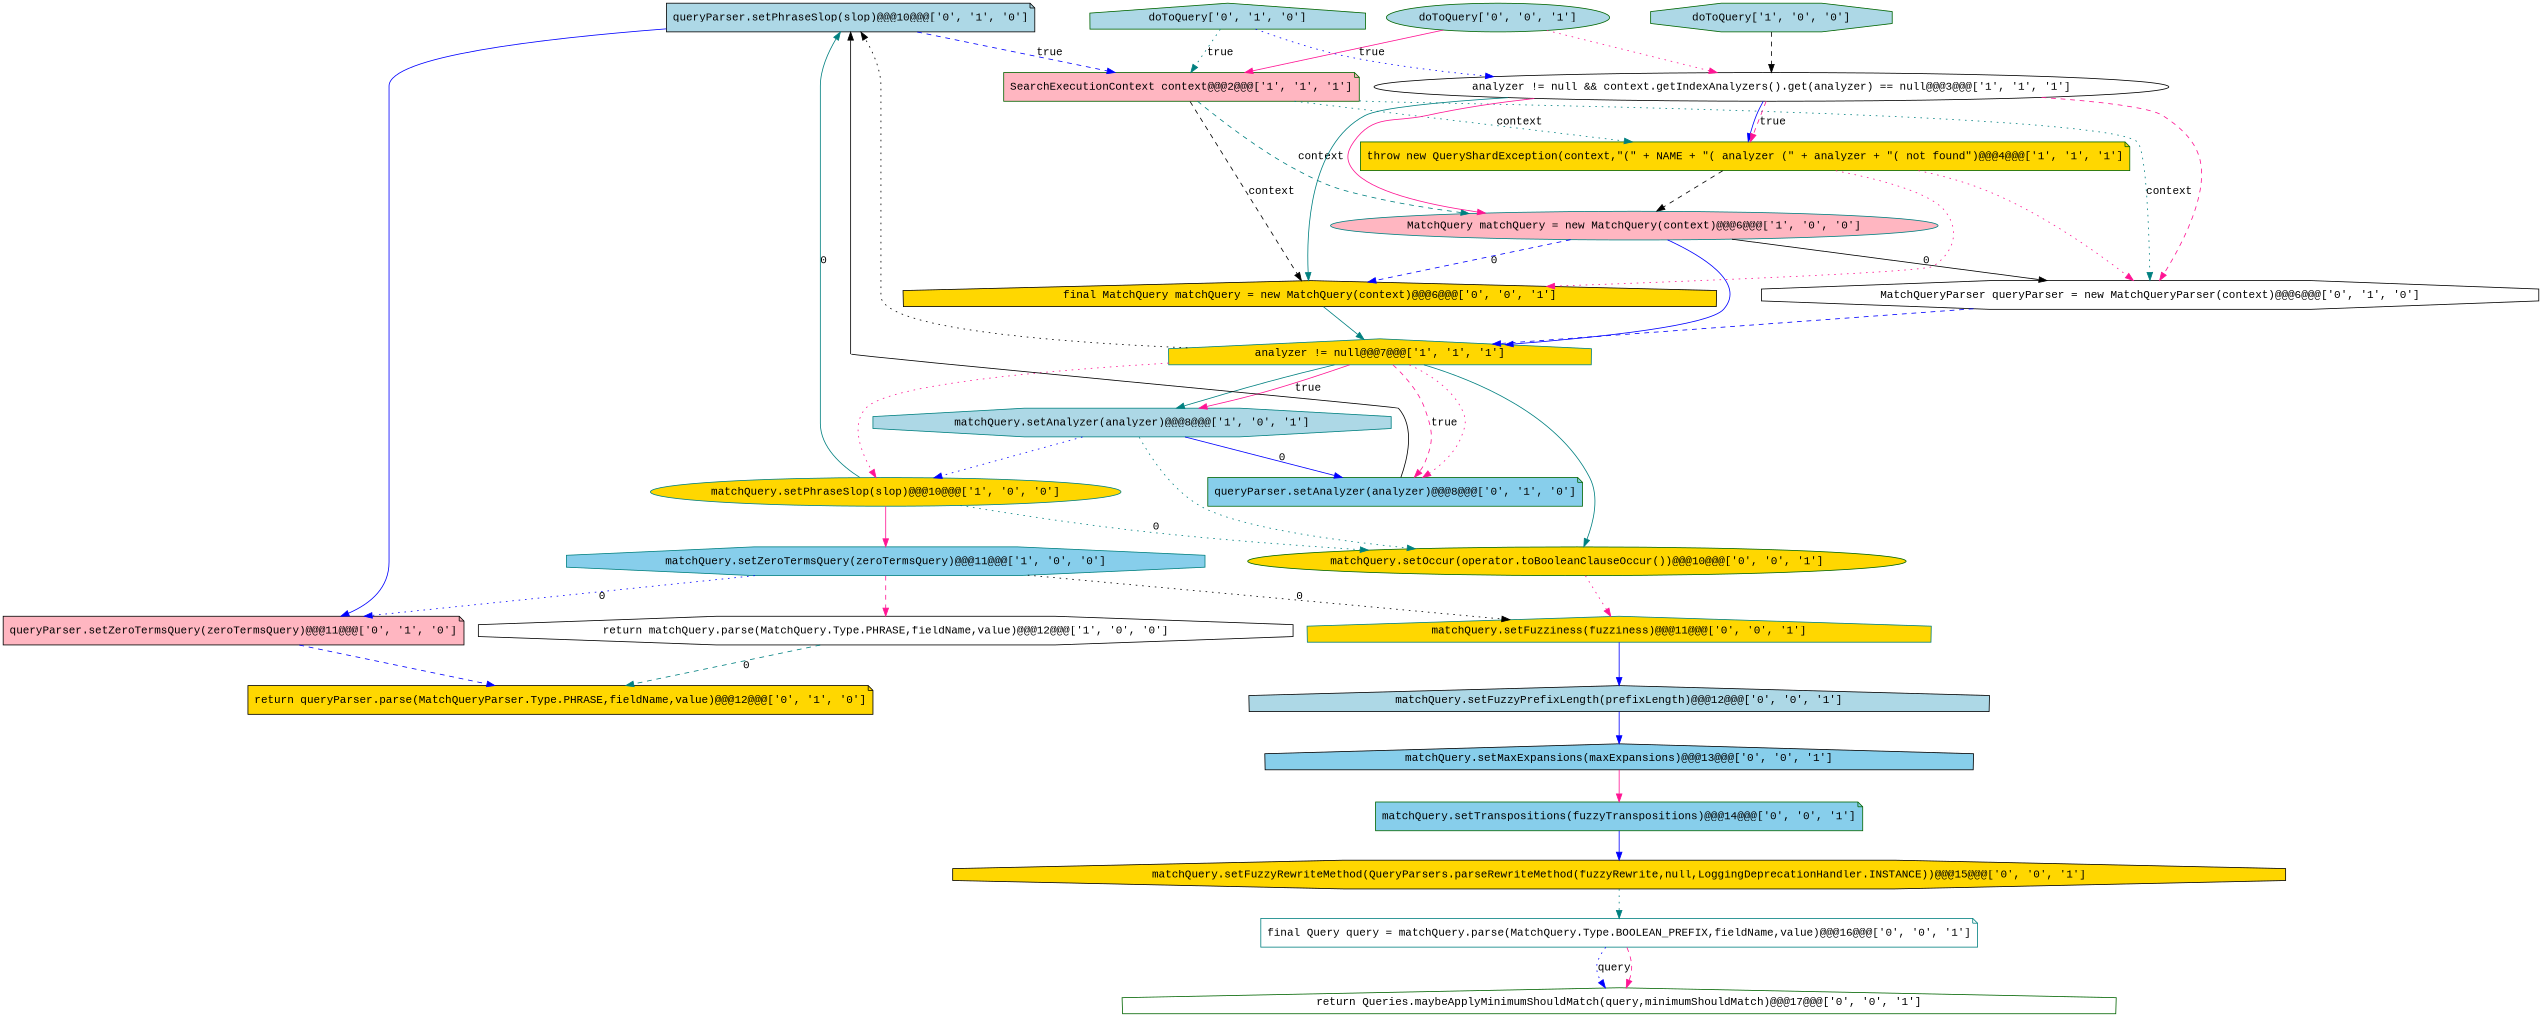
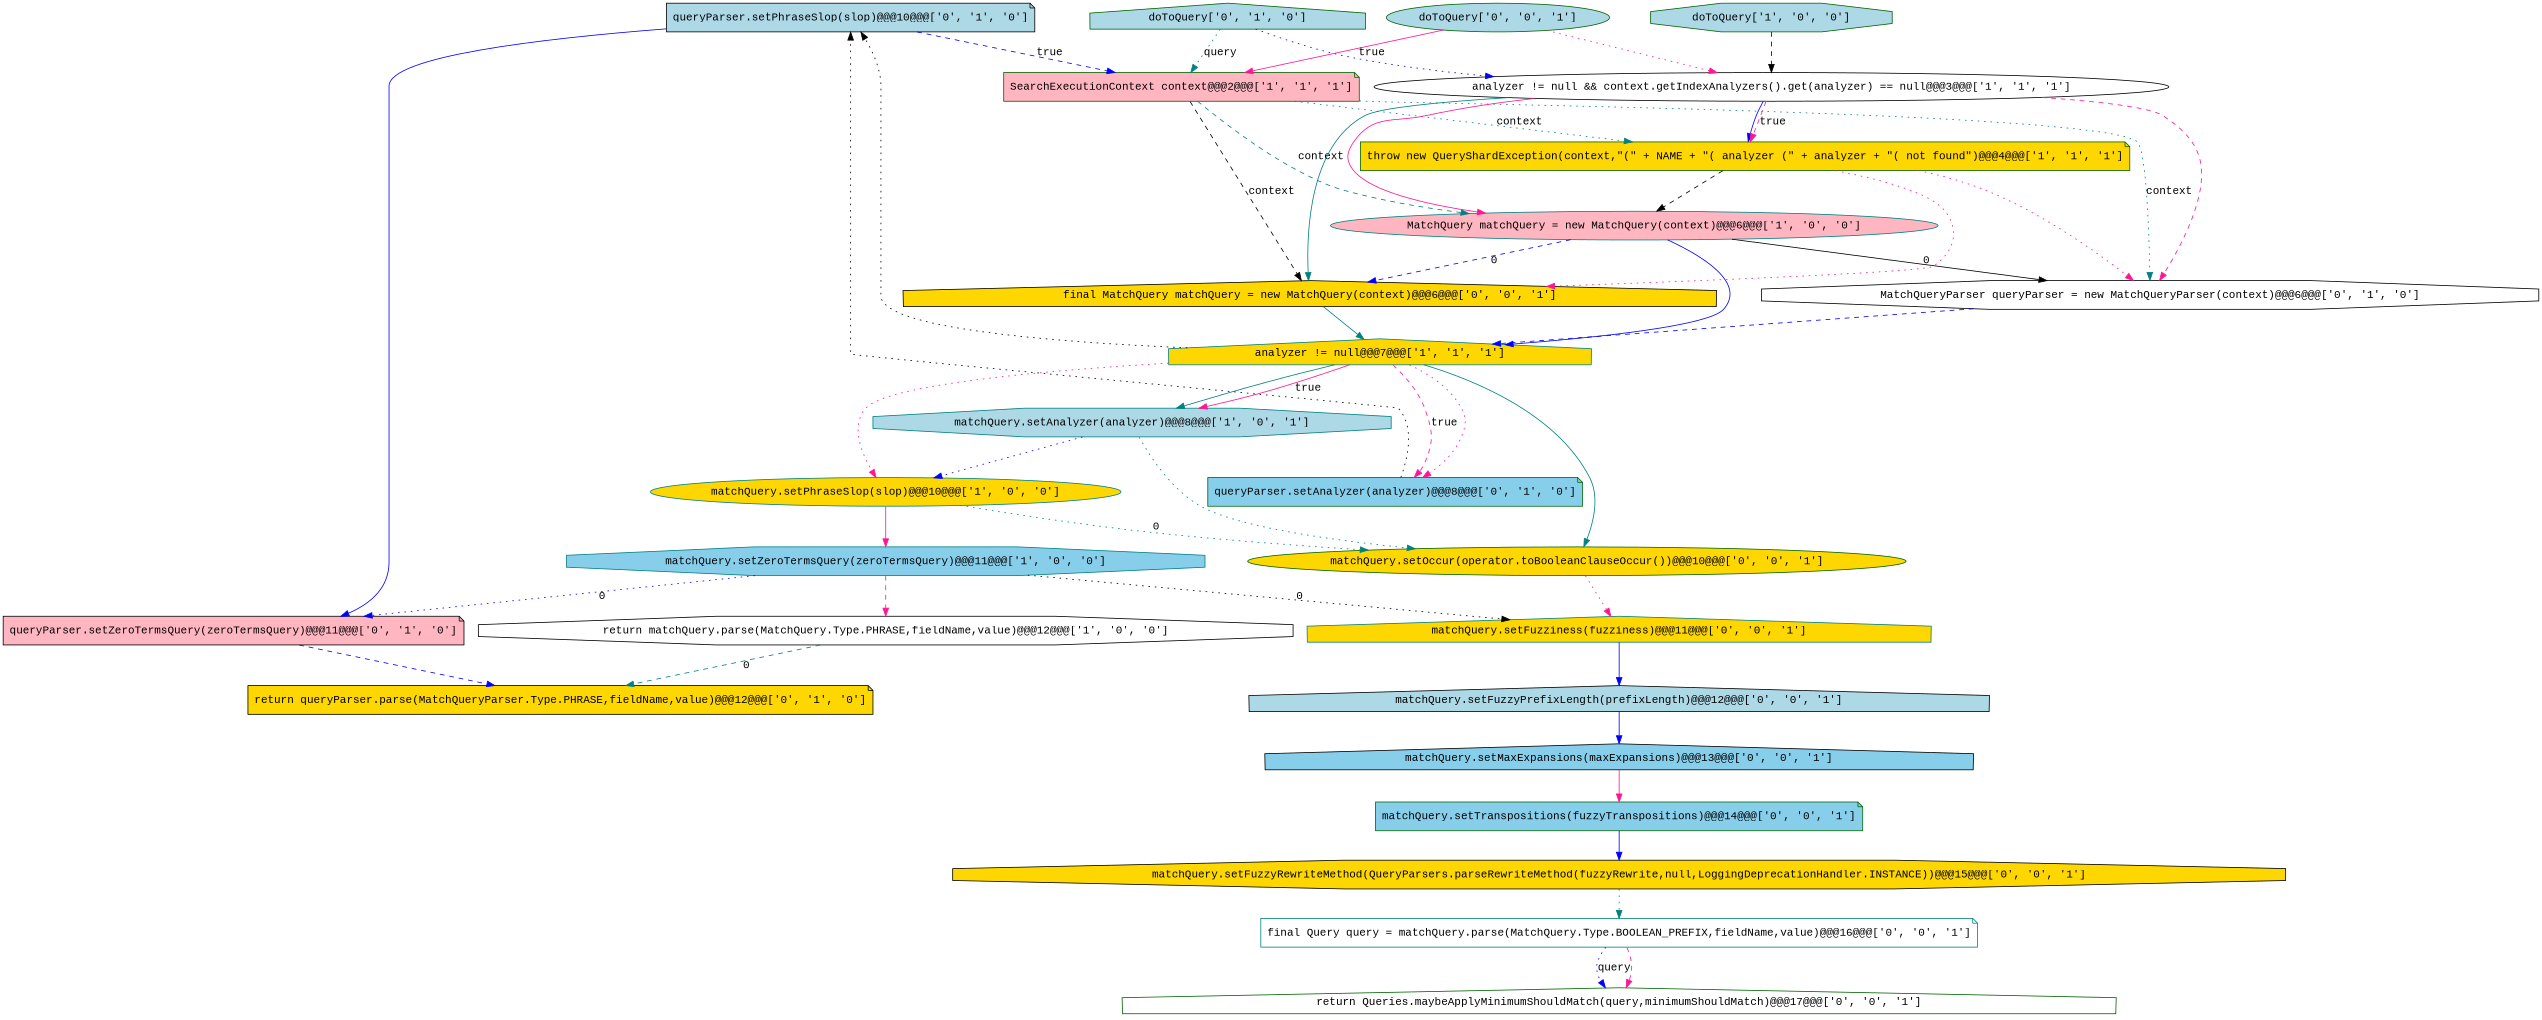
edge "doToQuery['0', '1', '0']" -> "SearchExecutionContext context@@@2@@@['1', '1', '1']": label "true" -> "query"
edge "matchQuery.setPhraseSlop(slop)@@@10@@@['1', '0', '0']" -> "queryParser.setPhraseSlop(slop)@@@10@@@['0', '1', '0']": removed, label "0"
edge "queryParser.setAnalyzer(analyzer)@@@8@@@['0', '1', '0']" -> "queryParser.setPhraseSlop(slop)@@@10@@@['0', '1', '0']": style solid -> dotted
edge "matchQuery.setAnalyzer(analyzer)@@@8@@@['1', '0', '1']" -> "queryParser.setAnalyzer(analyzer)@@@8@@@['0', '1', '0']": removed, label "0"
